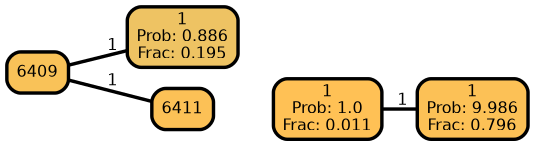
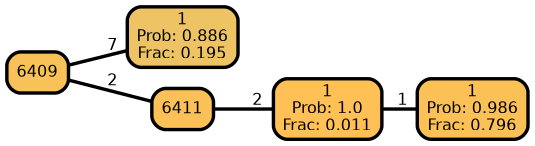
edge "1 Prob: 0.886 Frac: 0.195" -- "6409": label " 1" -> " 7"
edge "6409" -- "6411": label " 1" -> " 2"
edge "6411" -- "1 Prob: 1.0 Frac: 0.011": added, label "2"
node "1 Prob: 9.986 Frac: 0.796": label "1 Prob: 9.986 Frac: 0.796" -> "1 Prob: 0.986 Frac: 0.796"
